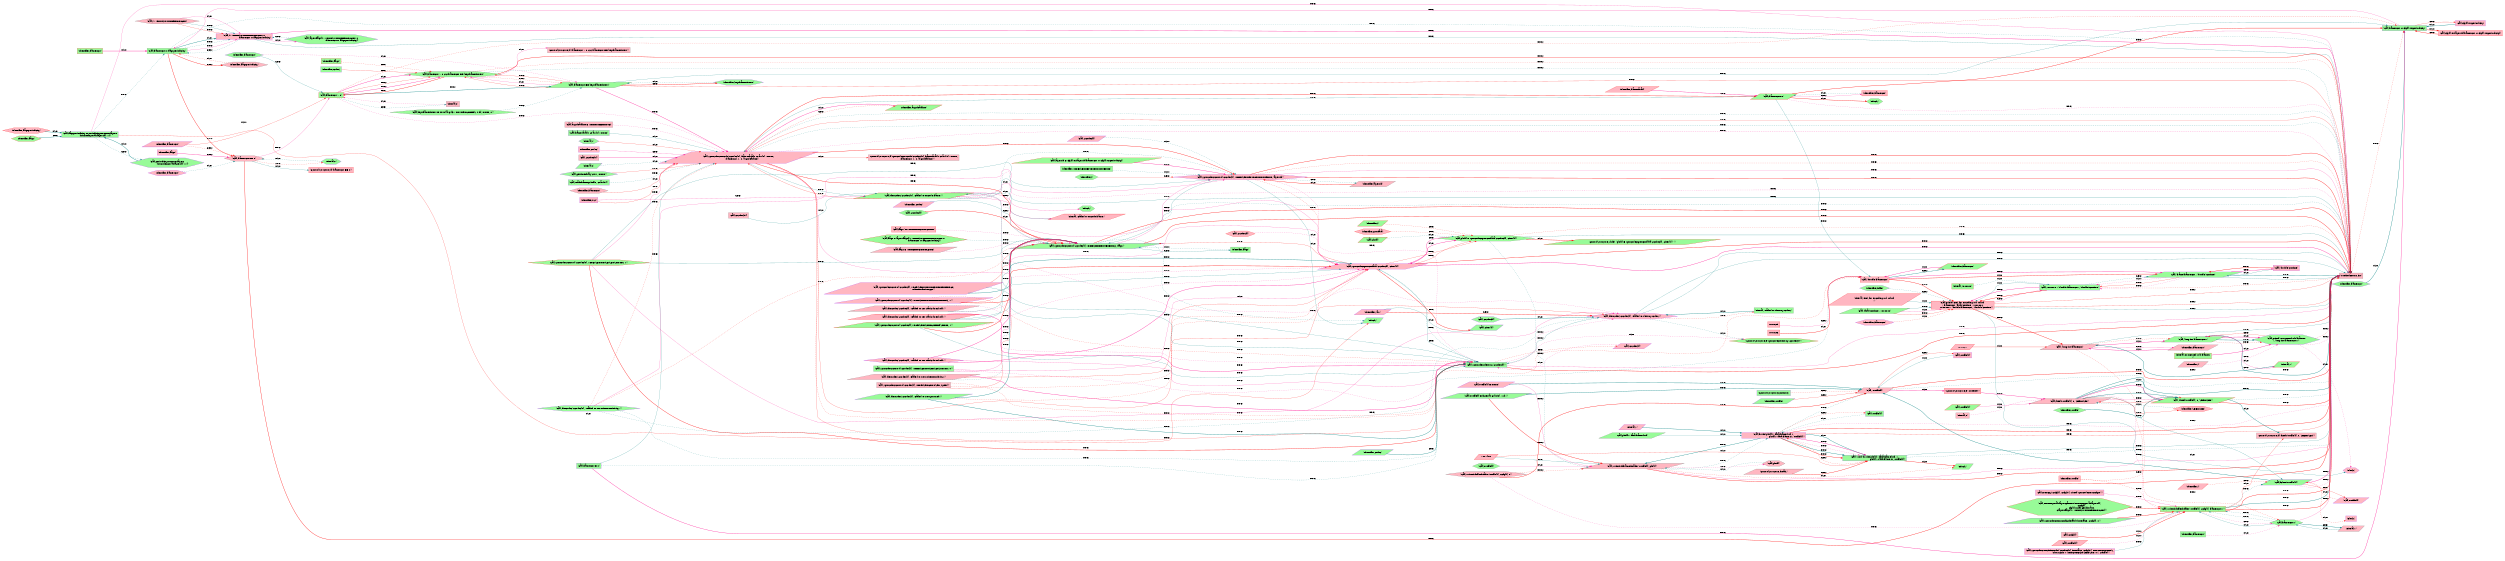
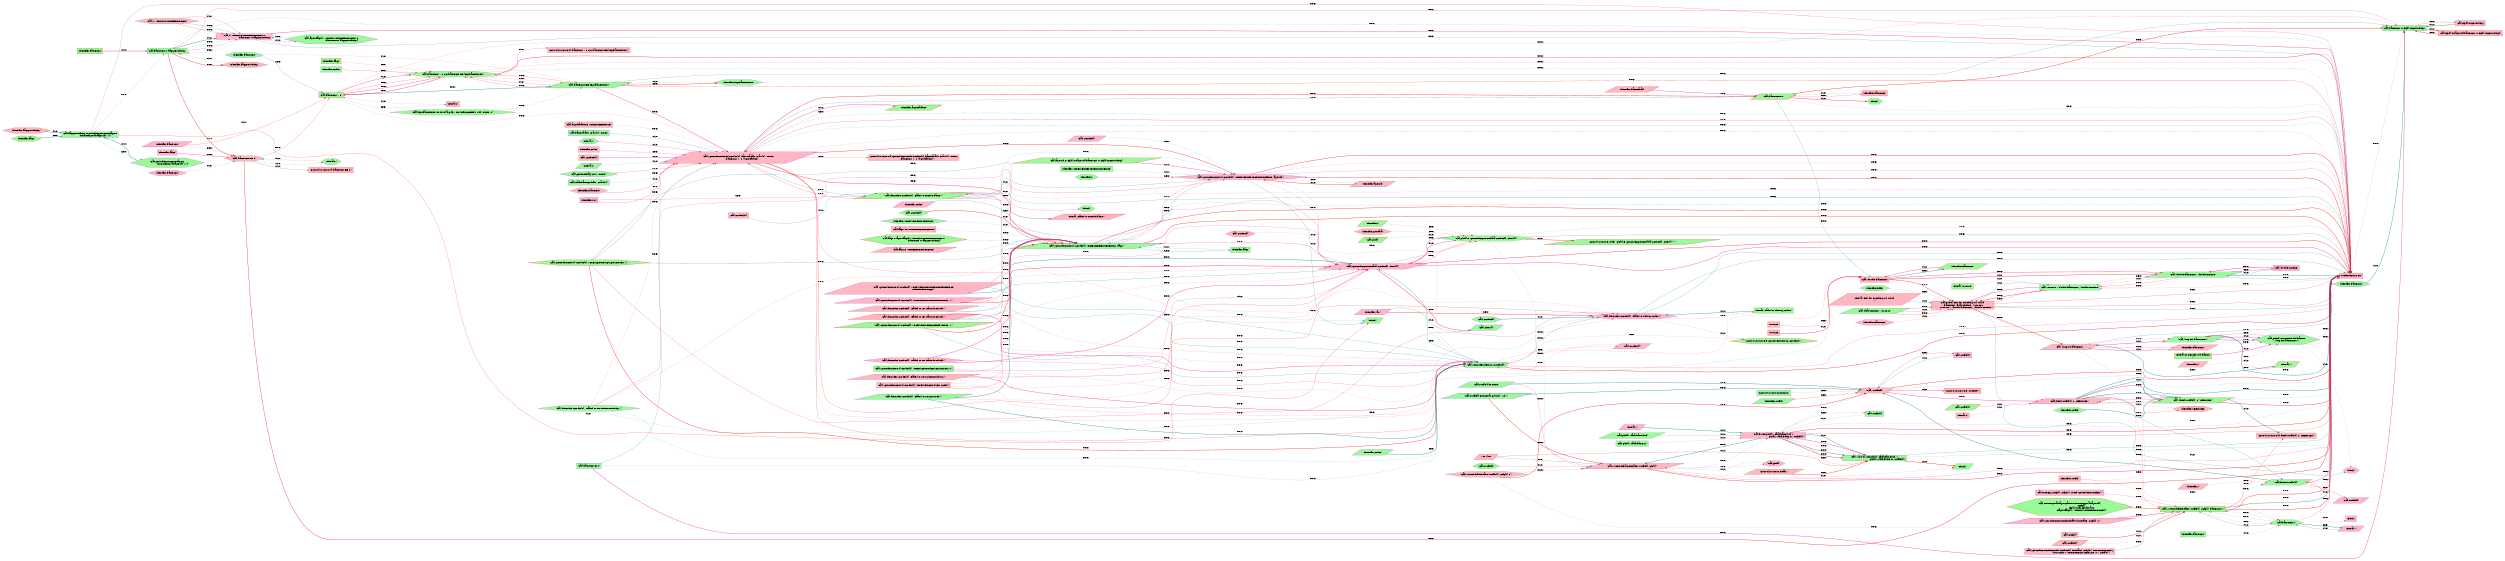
node "(Identifier,VP8E_SET_FRAME_FLAGS)": added
node "(Call,(frame)frame_cnt / (double)cx_time)": label "(Call,(frame)frame_cnt / (double)cx_time)" -> "(Call,(double)frame_cnt / (double)cx_time)"
node "1001617": removed
node "(Call,outfile[i] = NULL)": fillcolor lightpink -> palegreen
edge "(ControlStructure,if(!outfile[i]))" -> "(Call,fseek(outfile[i], 0, SEEK_SET))": now "(Call,!outfile[i])" -> "(Call,fseek(outfile[i], 0, SEEK_SET))"
node "(Call,pkt[i]->data.frame.sz)": added
node "(Call,vpx_codec_enc_config_default(interface, &cfg[i], 0))": fillcolor palegreen -> lightpink
